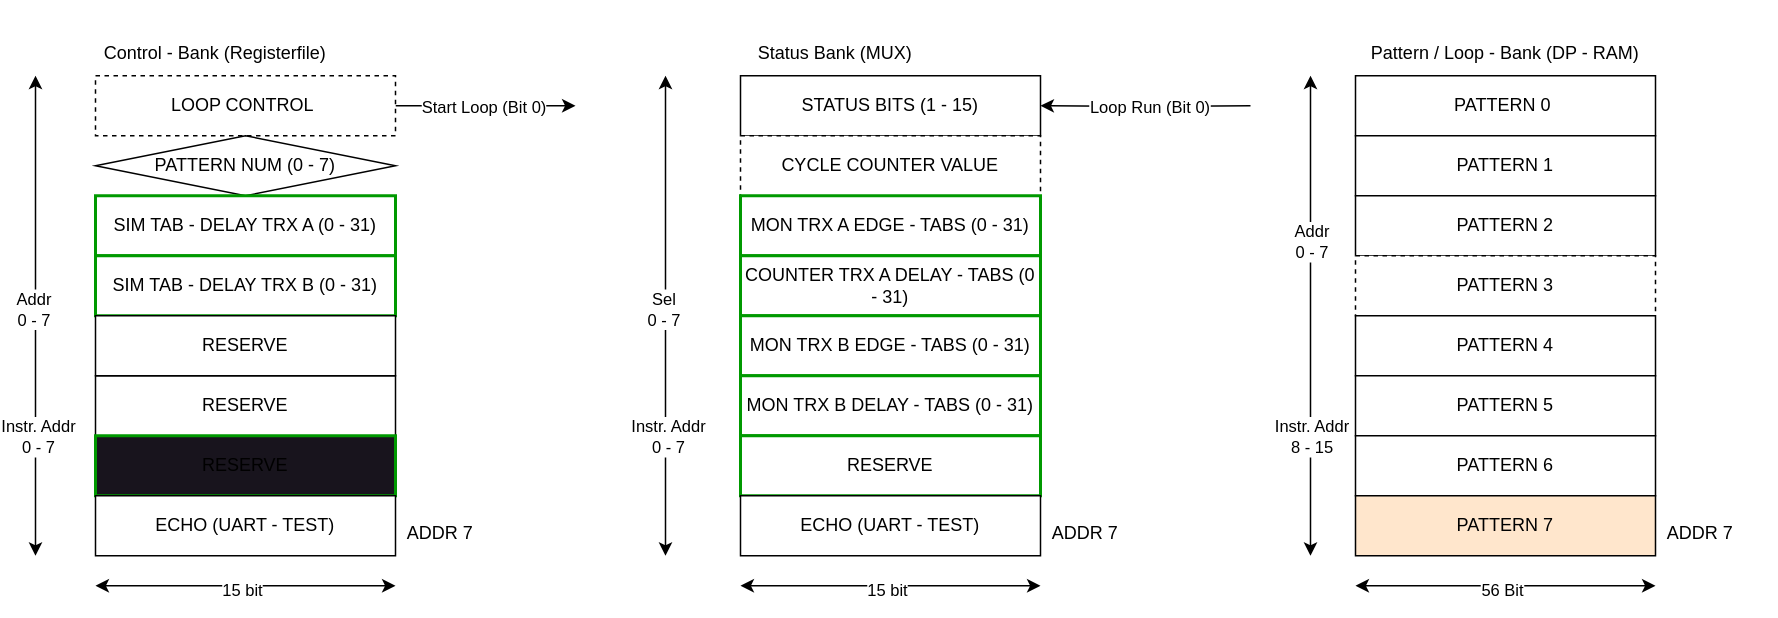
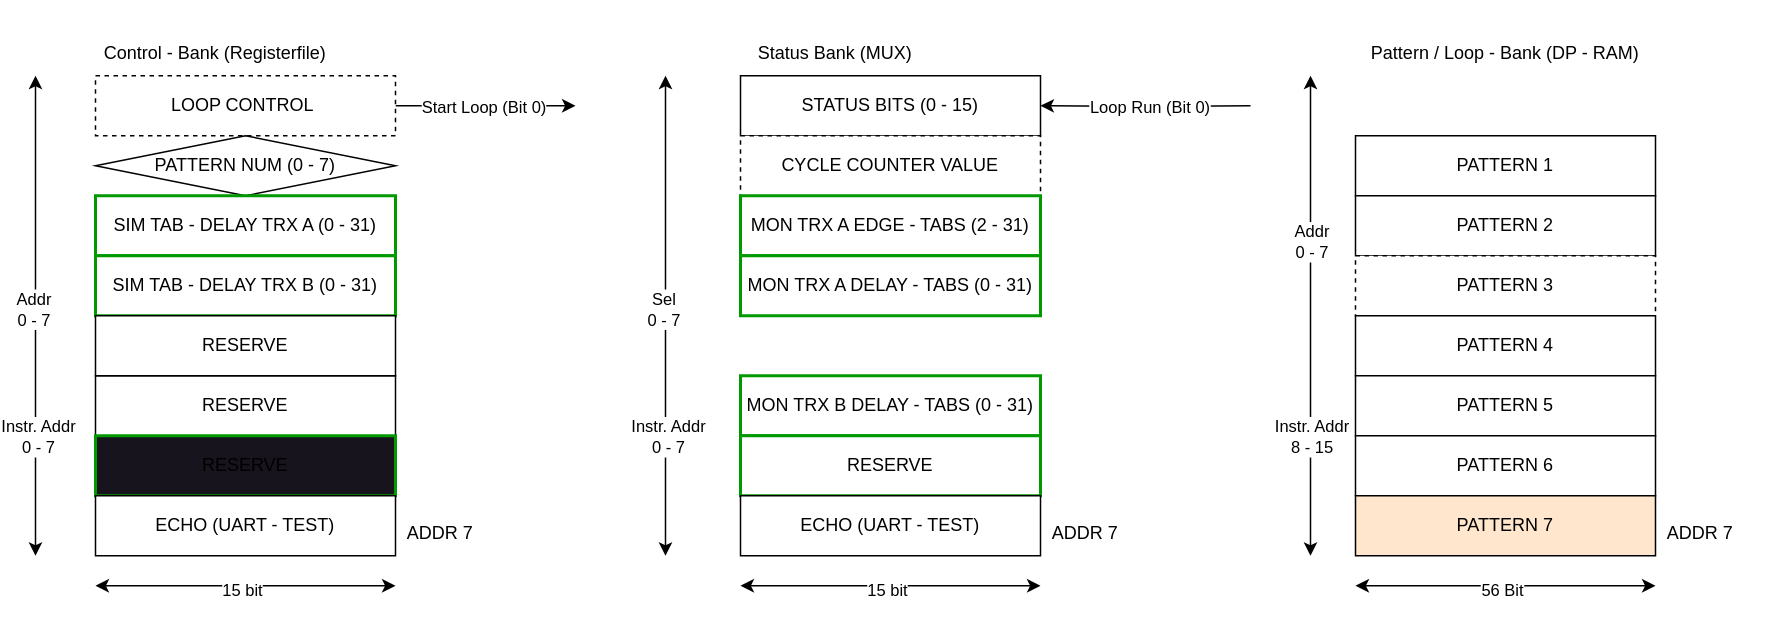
node "STATUS BITS (1 - 15)": label "STATUS BITS (1 - 15)" -> "STATUS BITS (0 - 15)"
node "PATTERN 0": removed
node "MON TRX A EDGE - TABS (0 - 31)": label "MON TRX A EDGE - TABS (0 - 31)" -> "MON TRX A EDGE - TABS (2 - 31)"
node "COUNTER TRX A DELAY - TABS (0 - 31)": label "COUNTER TRX A DELAY - TABS (0 - 31)" -> "MON TRX A DELAY - TABS (0 - 31)"
node "MON TRX B EDGE - TABS (0 - 31)": removed
